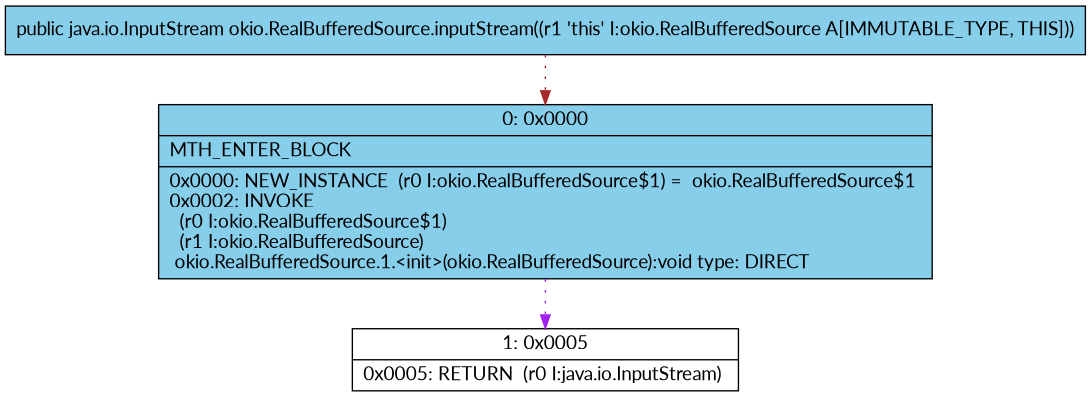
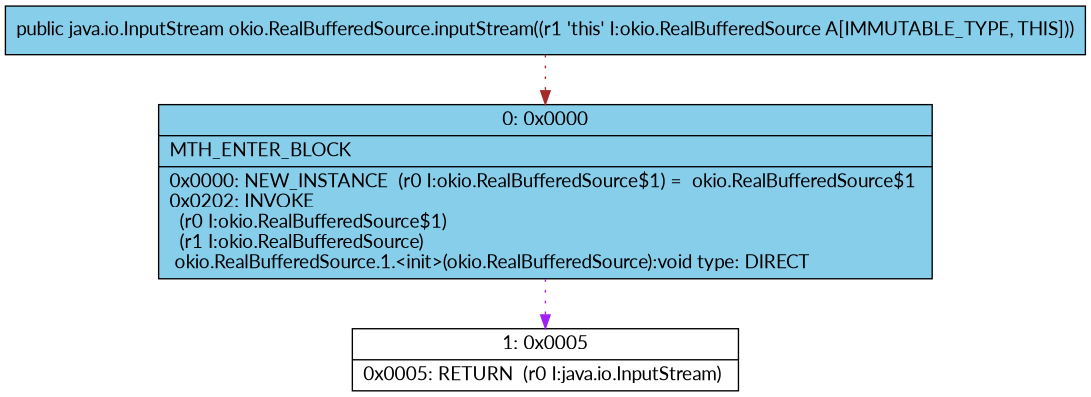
node "0: 0x0000": text "0x0002: INVOKE" -> "0x0202: INVOKE"
